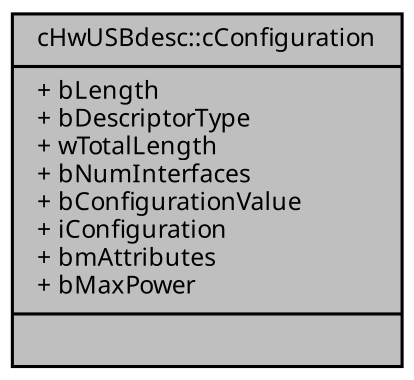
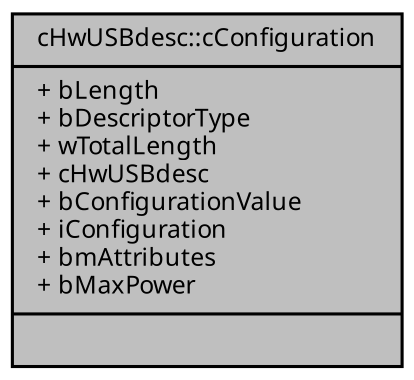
node "cHwUSBdesc::cConfiguration": text "+ bNumInterfaces" -> "+ cHwUSBdesc"
